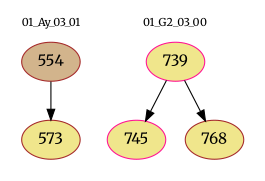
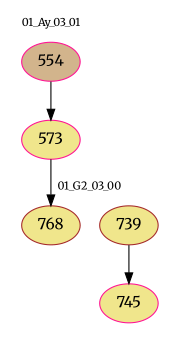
node "554": color brown -> deeppink
node "739": color deeppink -> brown
edge "739" -> "768": now "573" -> "768"
node "573": color brown -> deeppink
